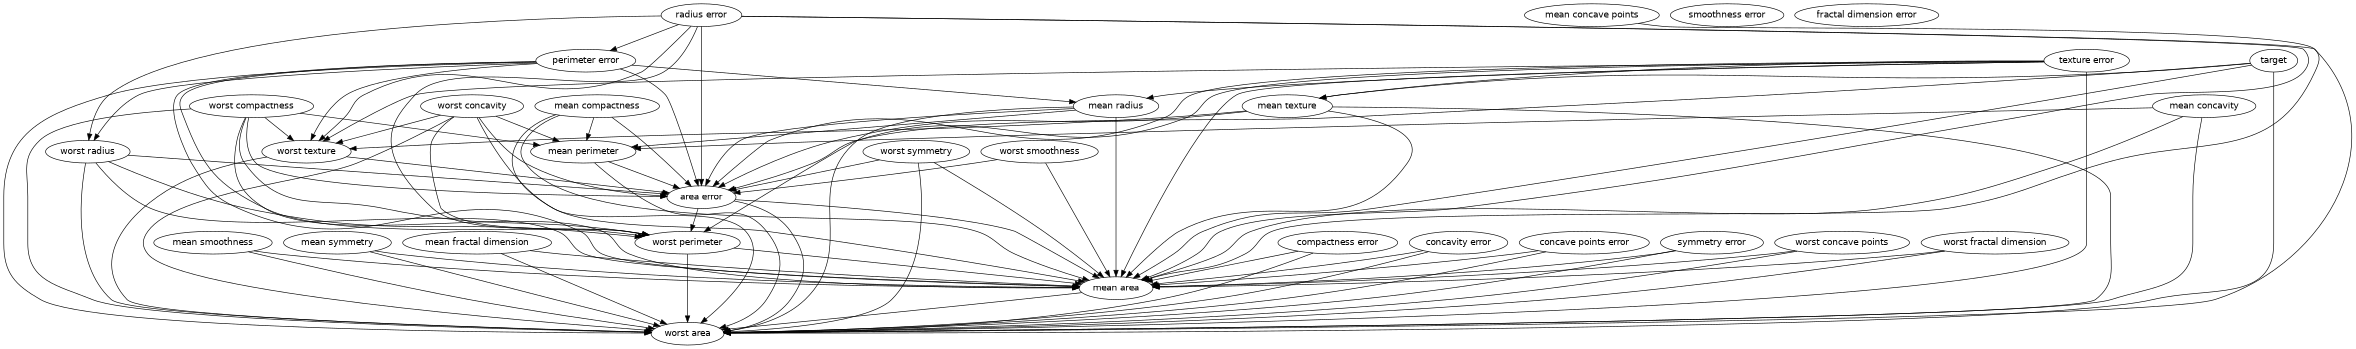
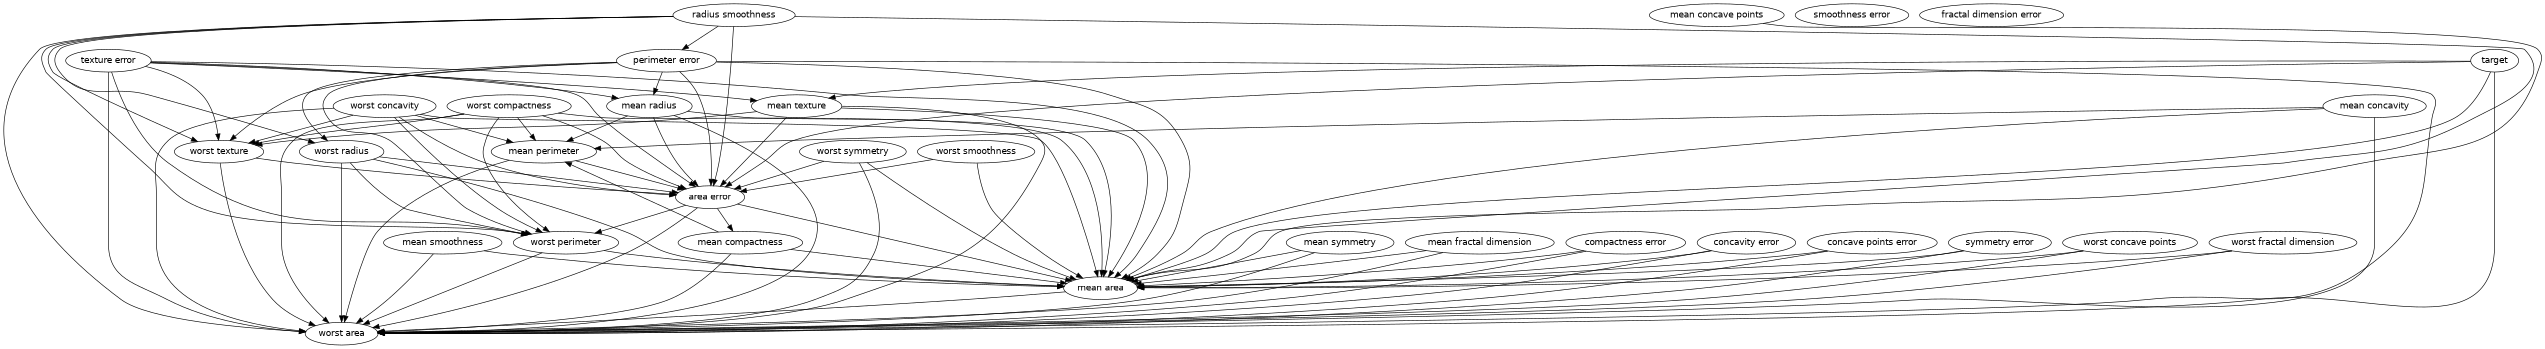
node "radius error": label "radius error" -> "radius smoothness"
edge "mean compactness" -> "area error": reversed
